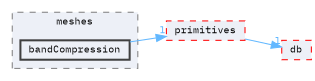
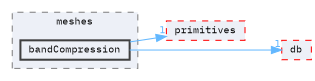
edge "primitives" -> "db": now "bandCompression" -> "db"
